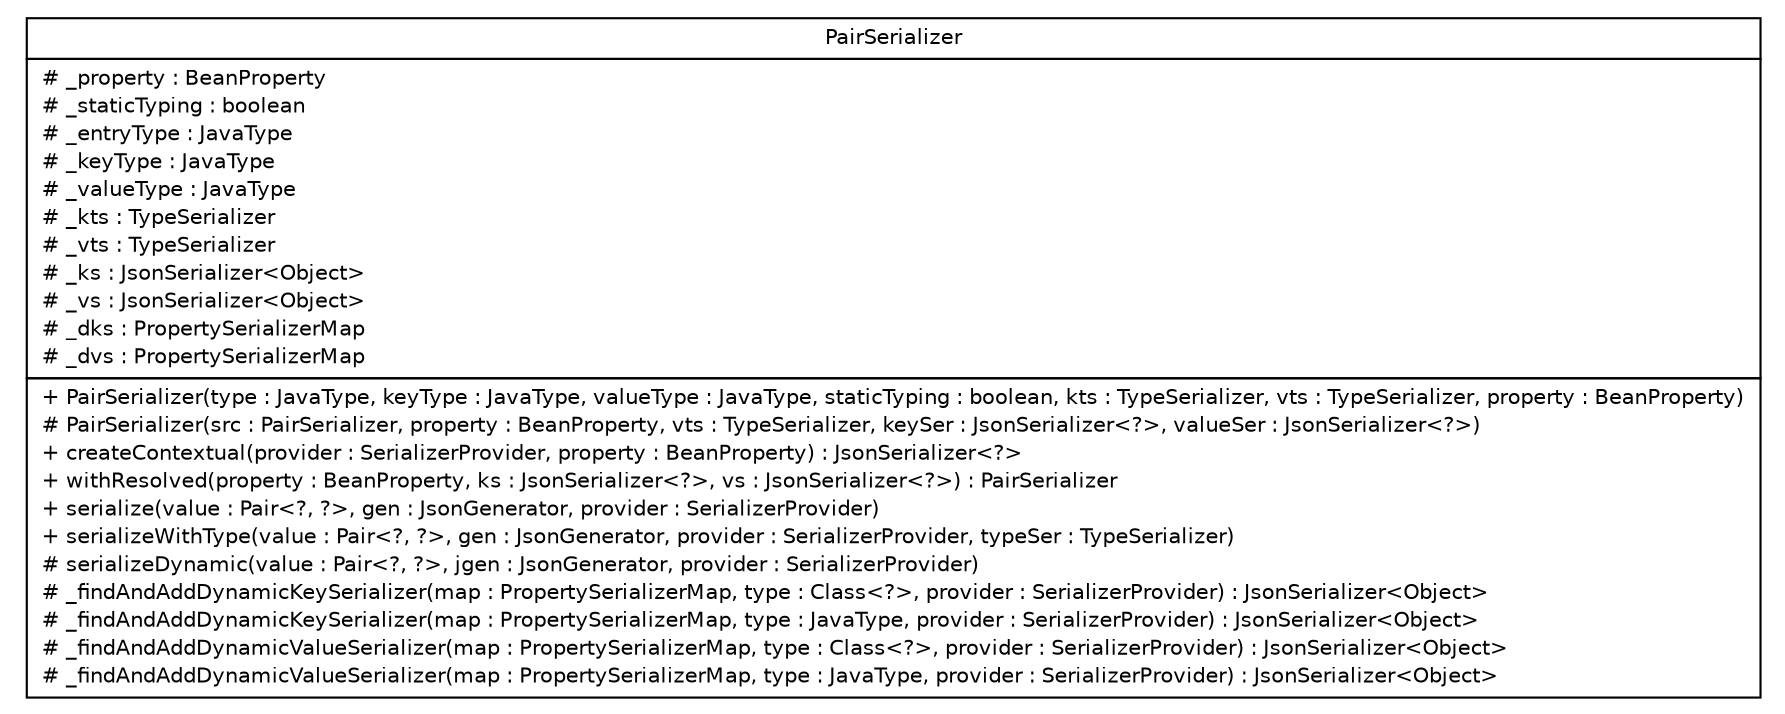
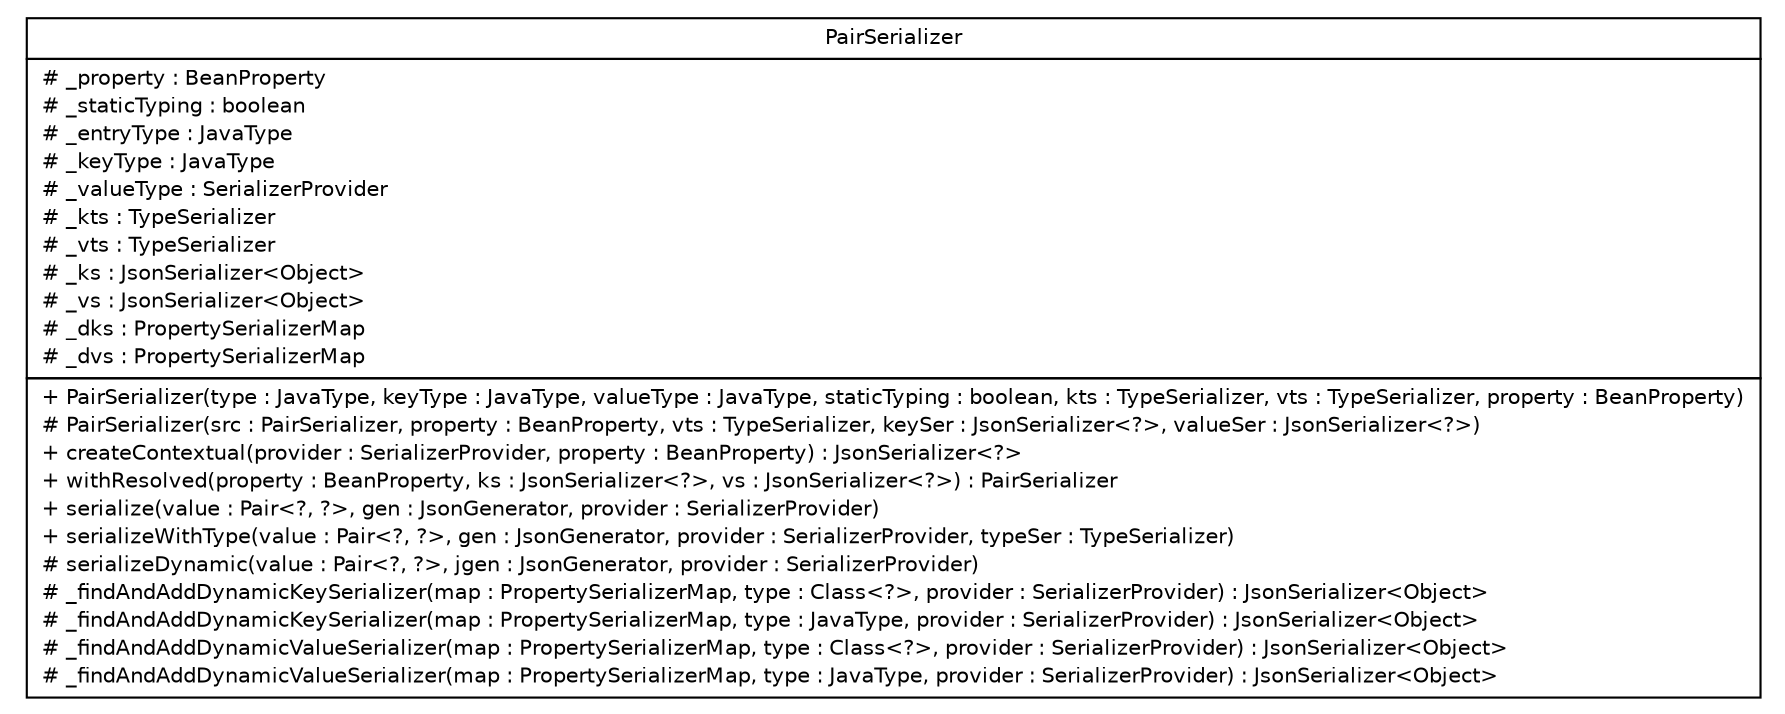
node "PairSerializer": text "# _valueType : JavaType" -> "# _valueType : SerializerProvider"
